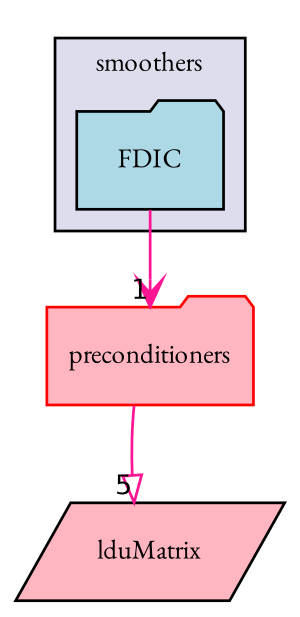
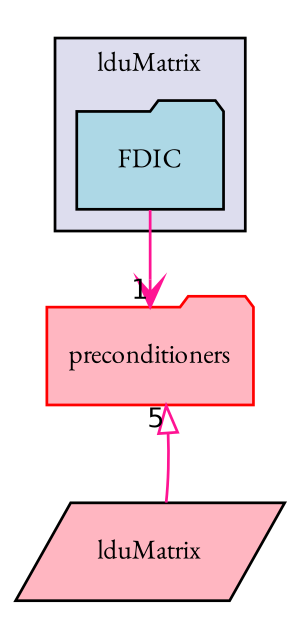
cluster "smoothers": label "smoothers" -> "lduMatrix"
edge "preconditioners" -> "lduMatrix": reversed
